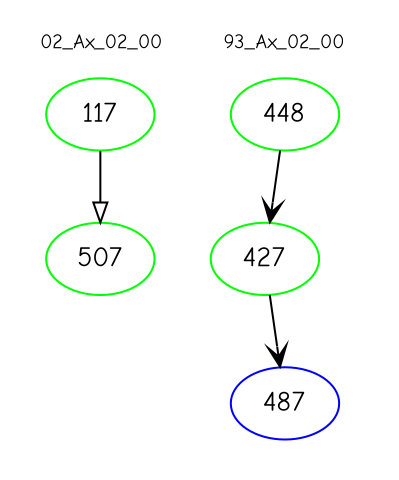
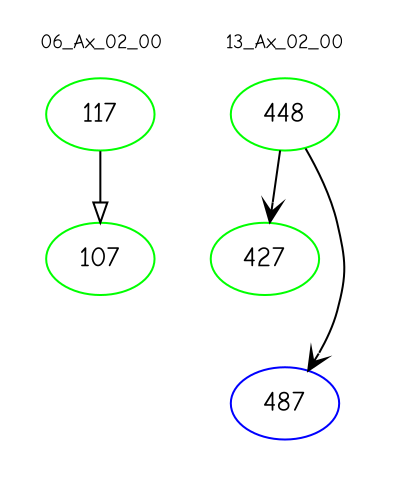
cluster "02_Ax_02_00": label "02_Ax_02_00" -> "06_Ax_02_00"
cluster "93_Ax_02_00": label "93_Ax_02_00" -> "13_Ax_02_00"
node "507": label "507" -> "107"
edge "427" -> "487": now "448" -> "487"
